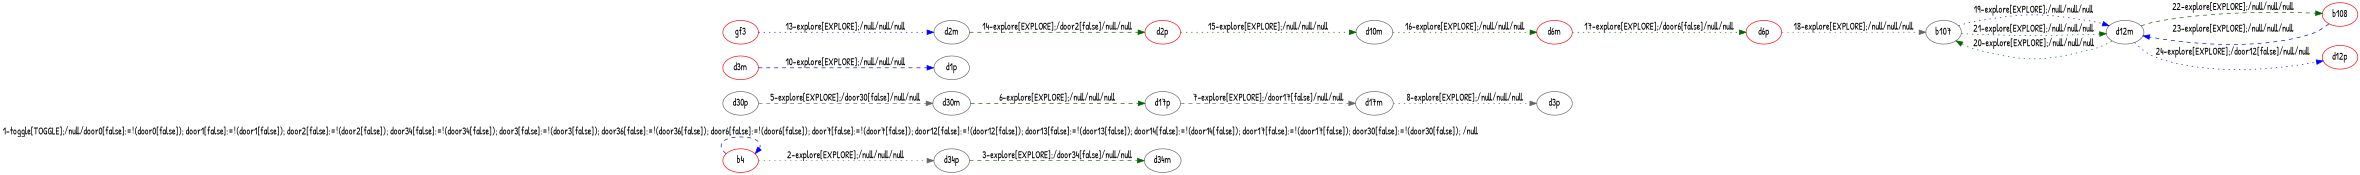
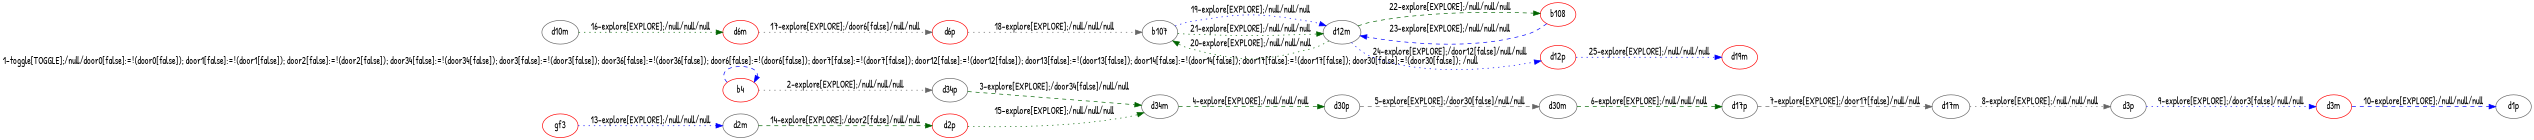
edge "d2p" -> "d10m": now "d2p" -> "d34m"
edge "d6m" -> "d6p": color darkgreen -> gray40
node "d19m": added
edge "d34m" -> "d30p": added, label "4-explore[EXPLORE];/null/null/null"
edge "d3p" -> "d3m": added, label "9-explore[EXPLORE];/door3[false]/null/null"
